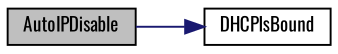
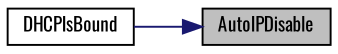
edge "AutoIPDisable" -> "DHCPIsBound": reversed
